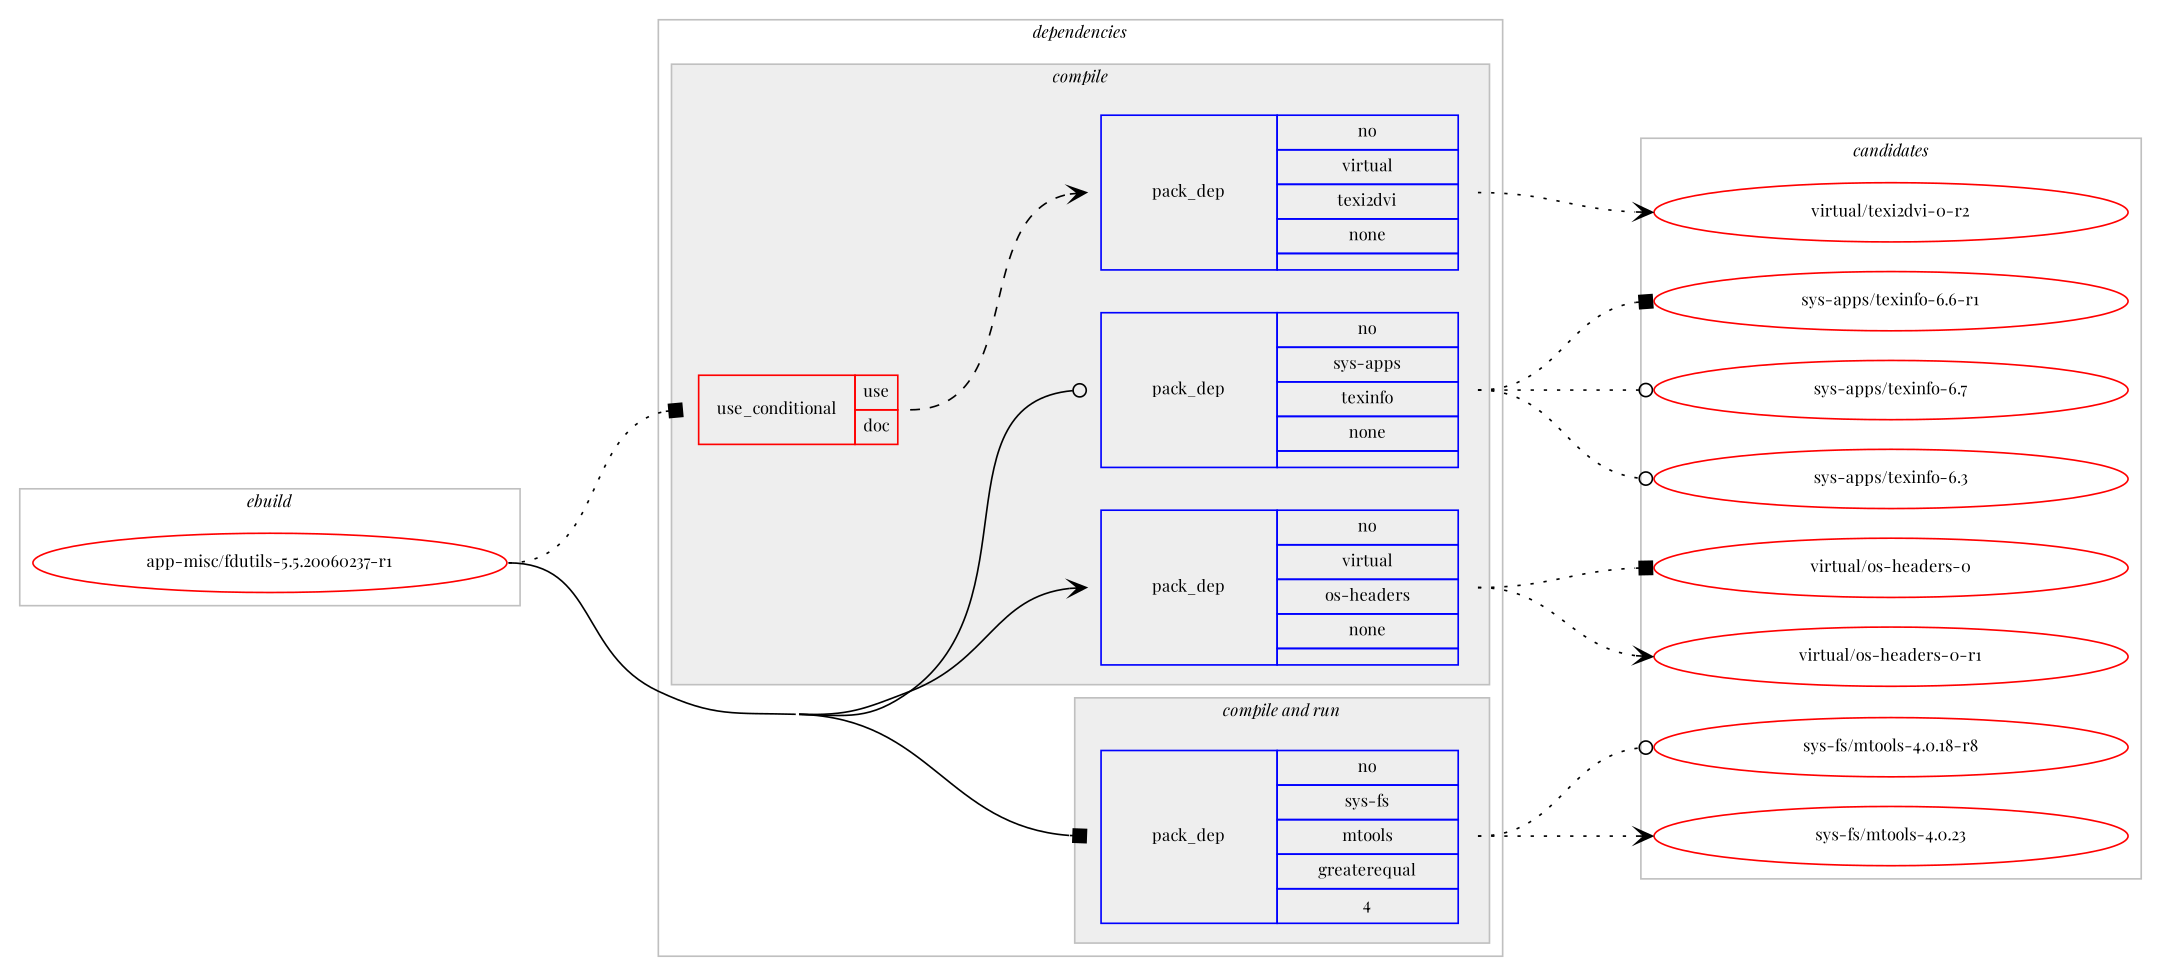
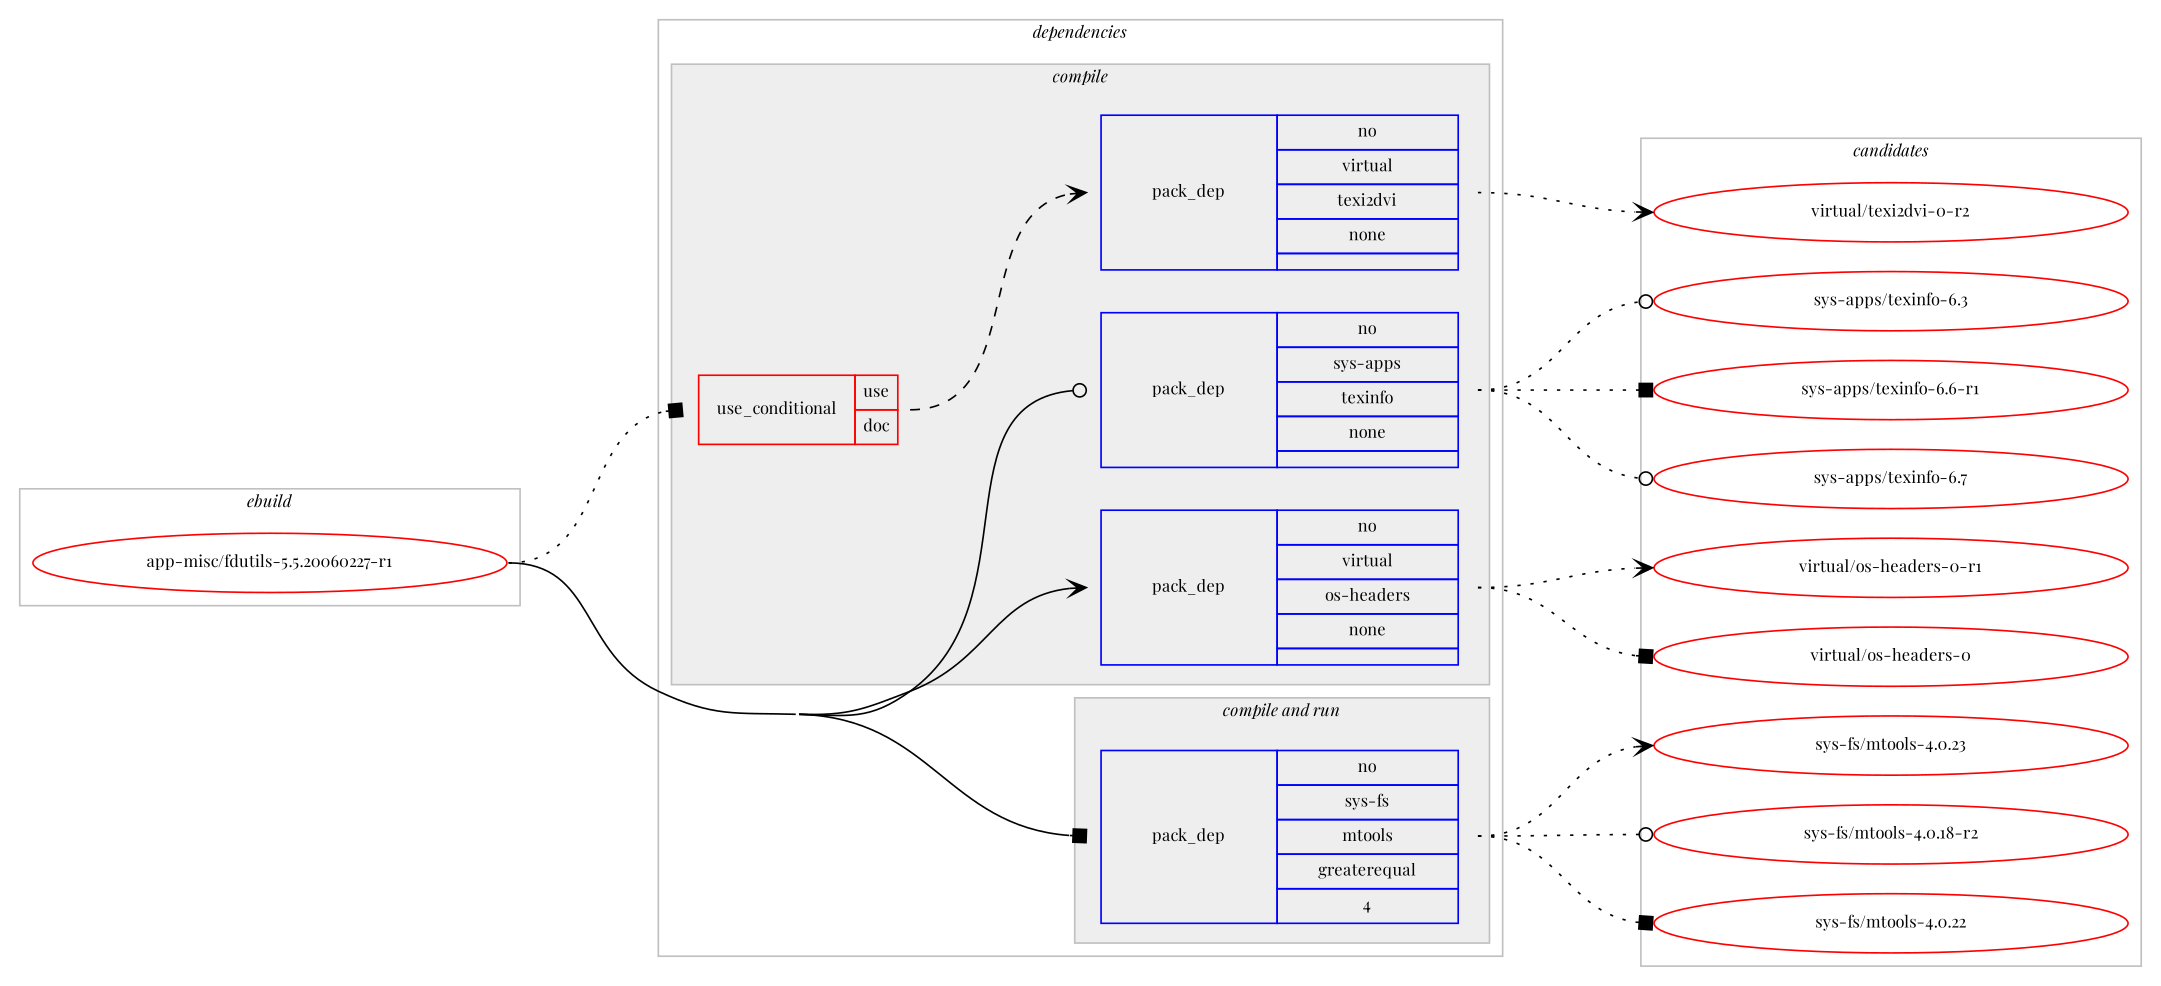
node "app-misc/fdutils-5.5.20060237-r1": label "app-misc/fdutils-5.5.20060237-r1" -> "app-misc/fdutils-5.5.20060227-r1"
node "sys-fs/mtools-4.0.18-r8": label "sys-fs/mtools-4.0.18-r8" -> "sys-fs/mtools-4.0.18-r2"
node "sys-fs/mtools-4.0.22": added
